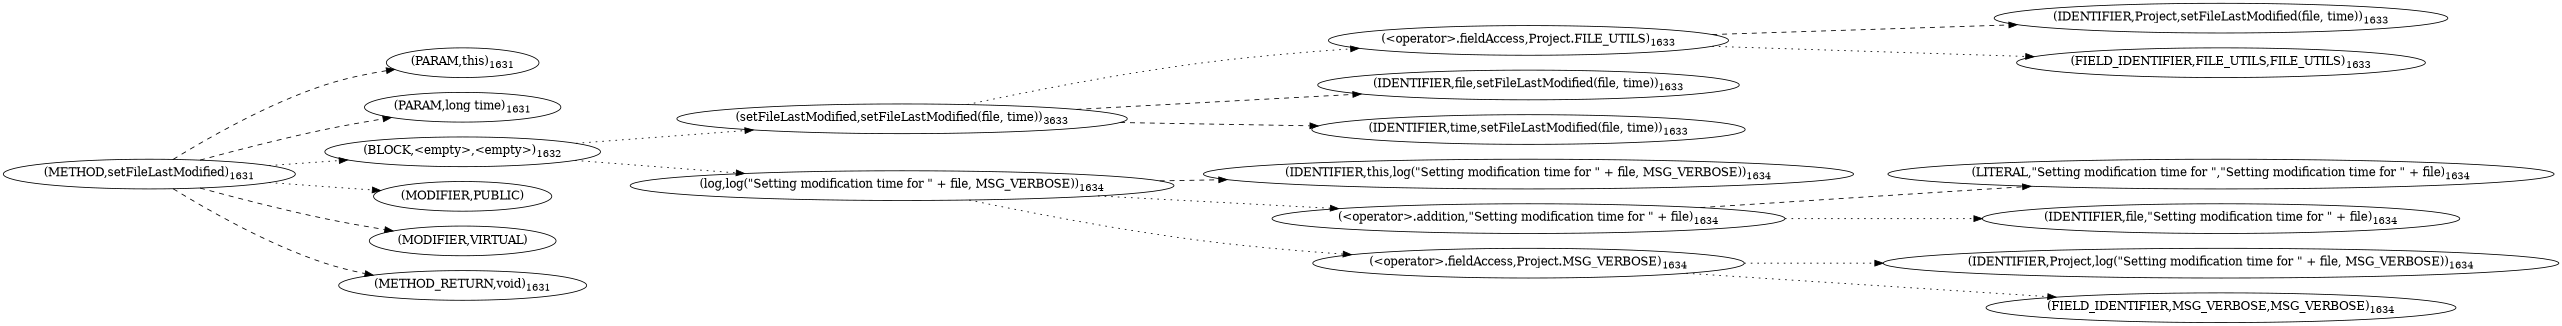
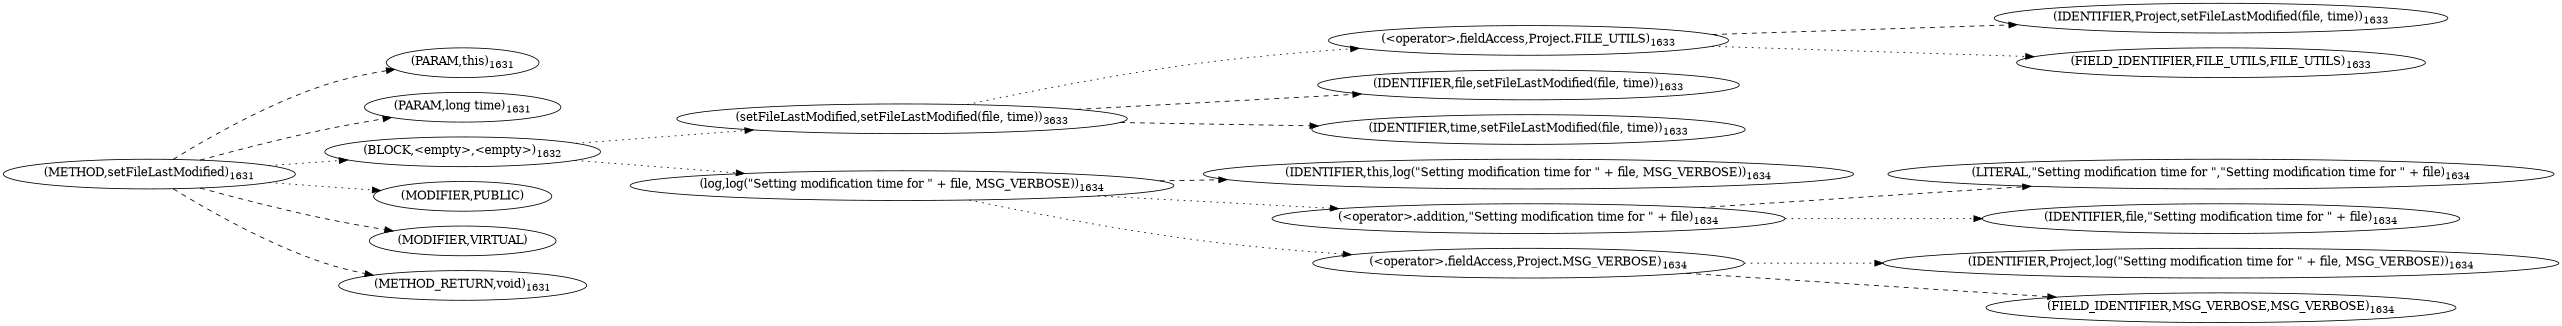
edge "(<operator>.fieldAccess,Project.MSG_VERBOSE)" -> "(FIELD_IDENTIFIER,MSG_VERBOSE,MSG_VERBOSE)": style dotted -> dashed
